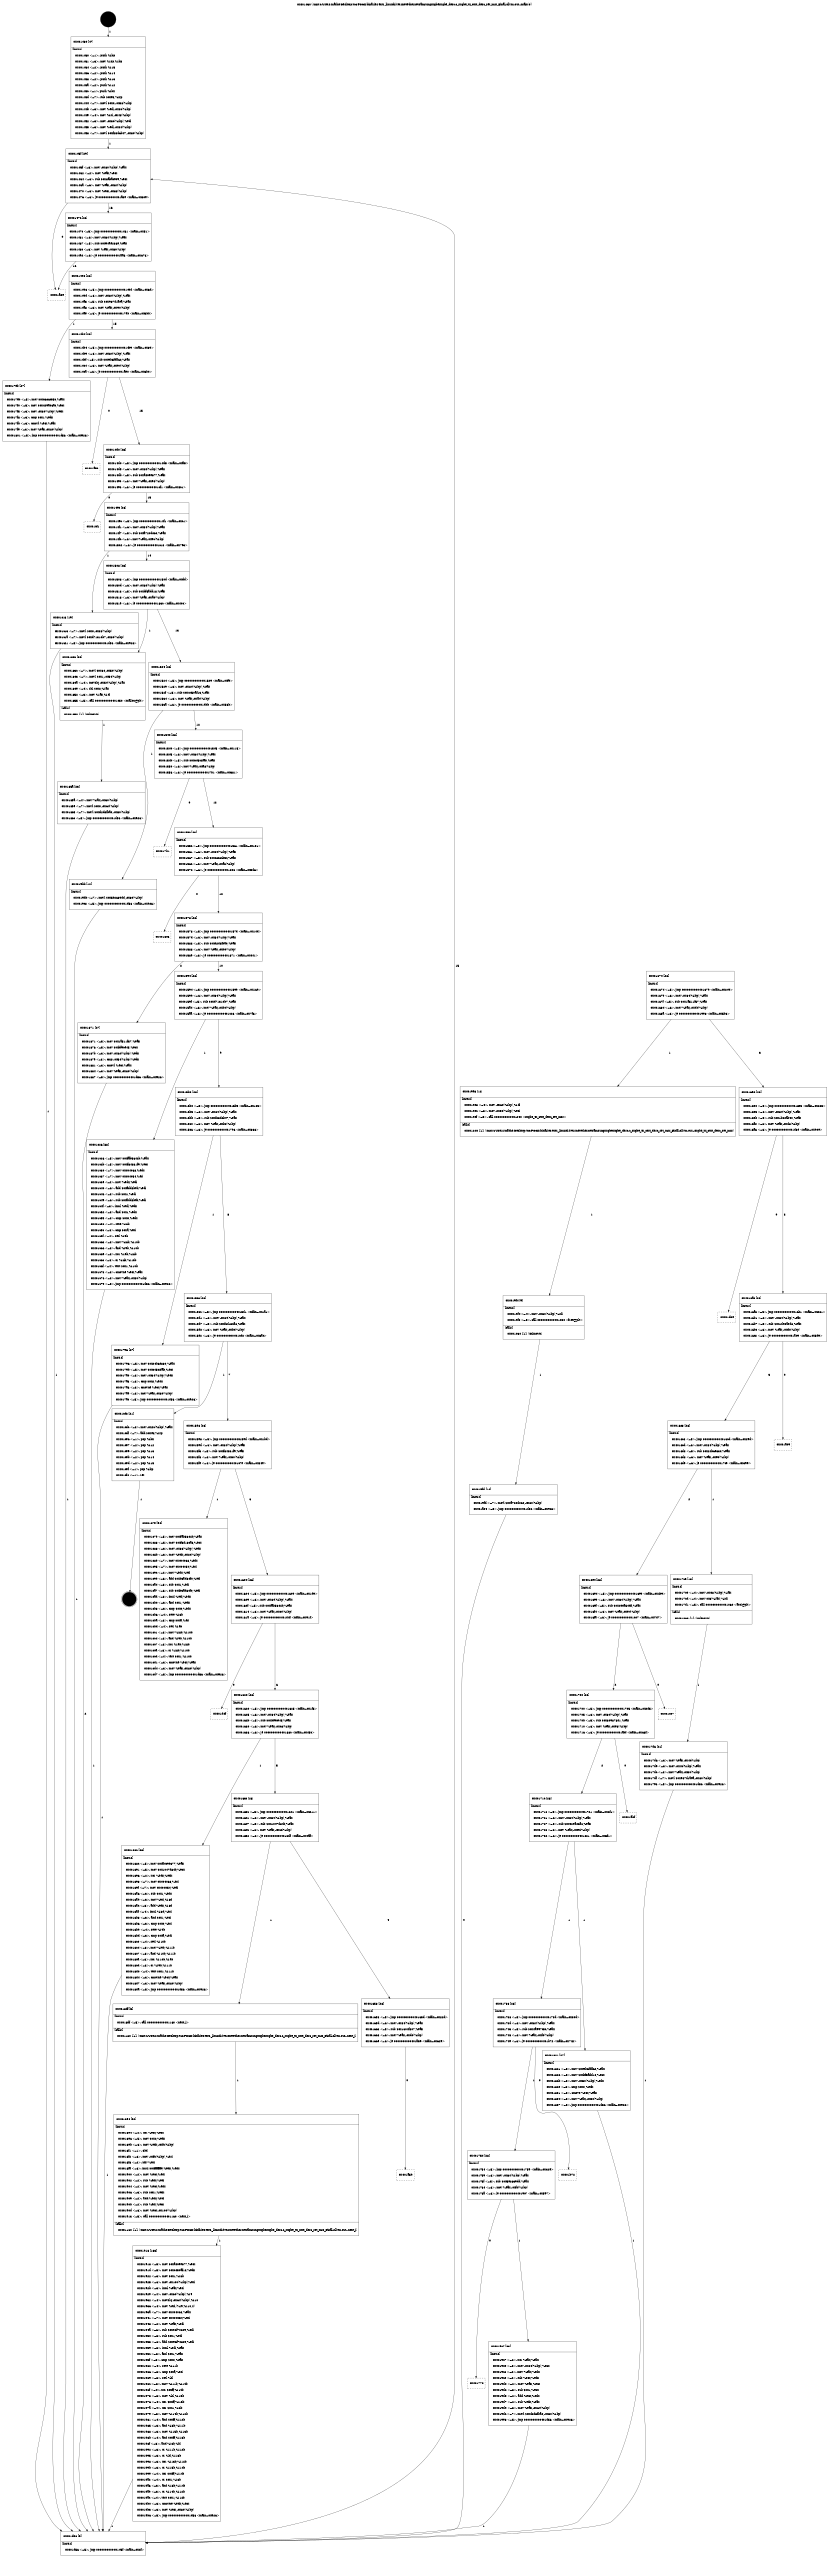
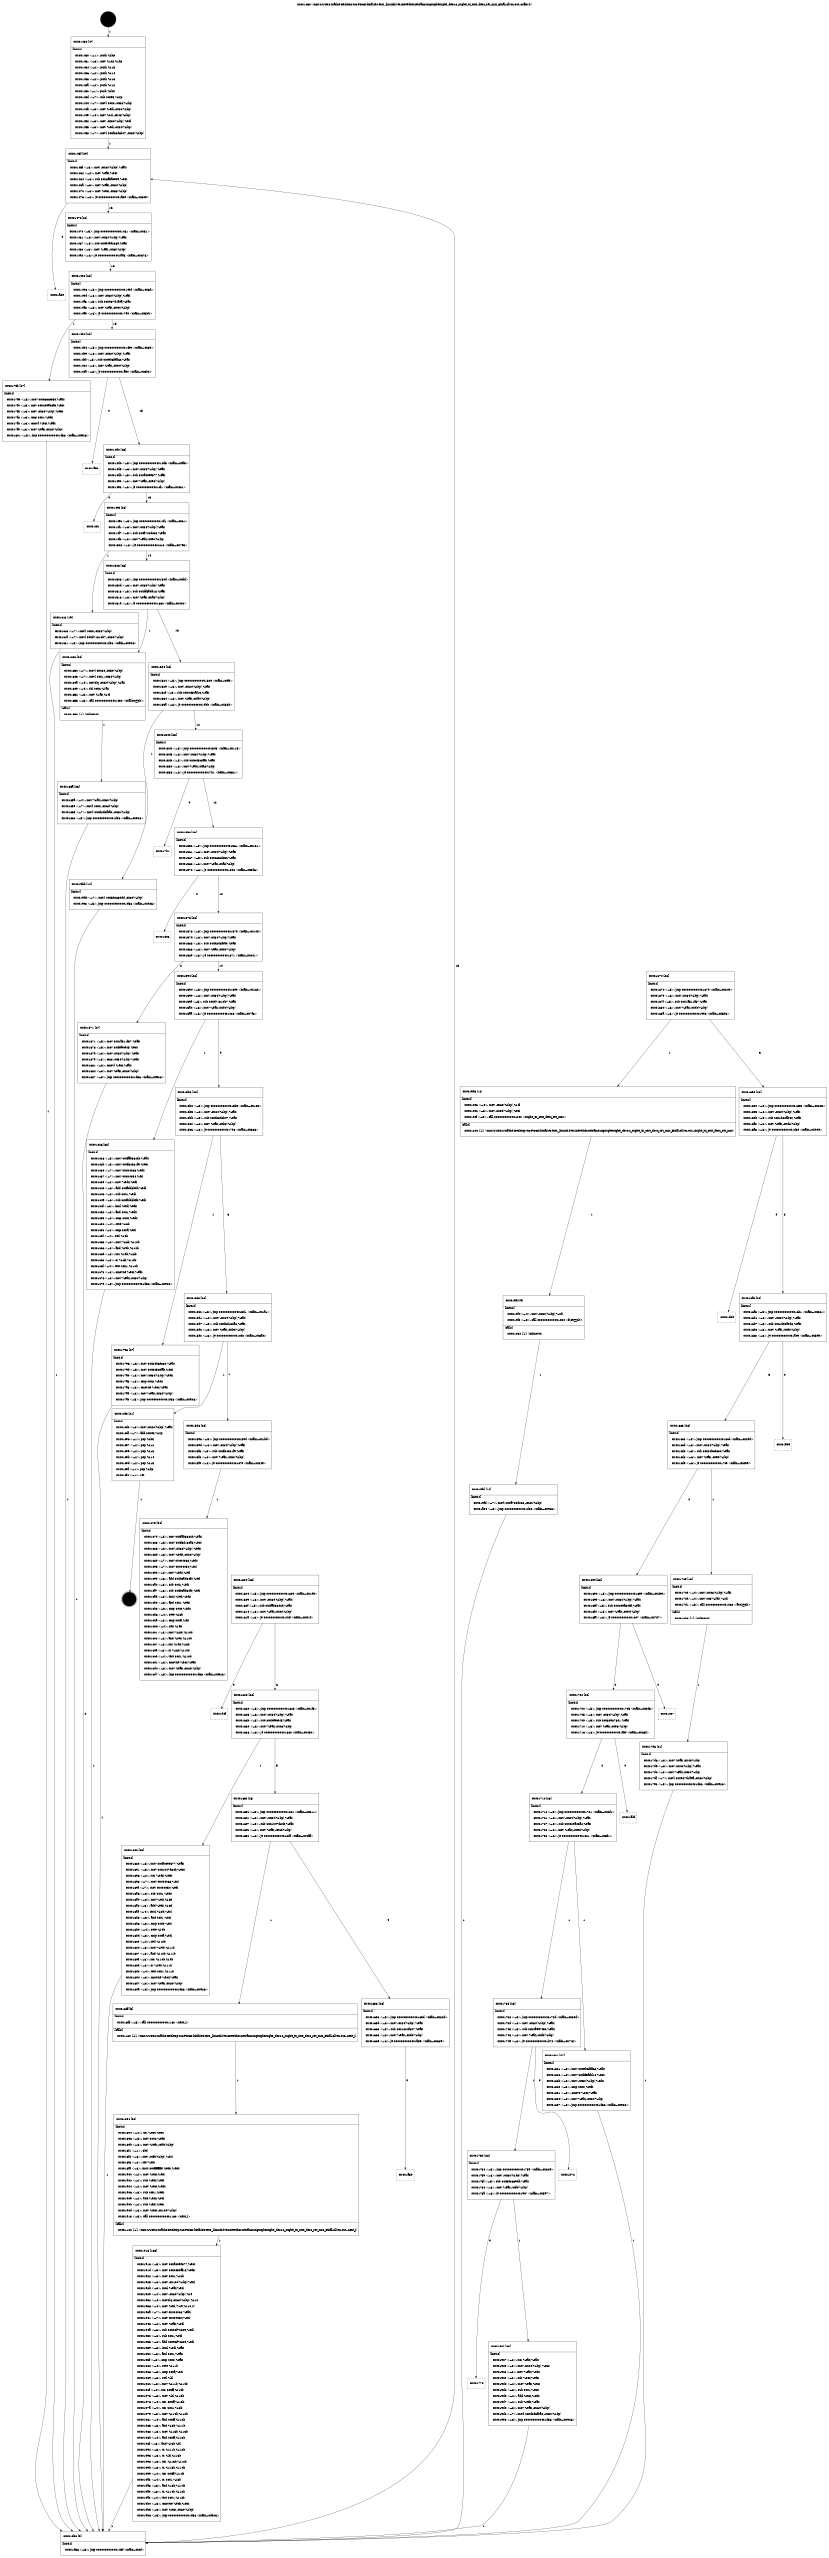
edge "0x40147c [28]" -> "0x401a3e": now "0x40147c [28]" -> "0x401498 [28]"
edge "0x4015e8 [28]" -> "0x401604 [28]": removed, label "6"
edge "0x4019fd [12]" -> "0x401d56 [5]": label " 4" -> " 1"
